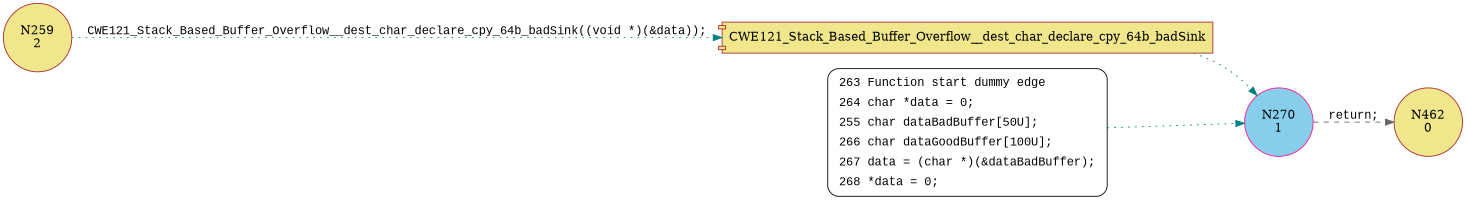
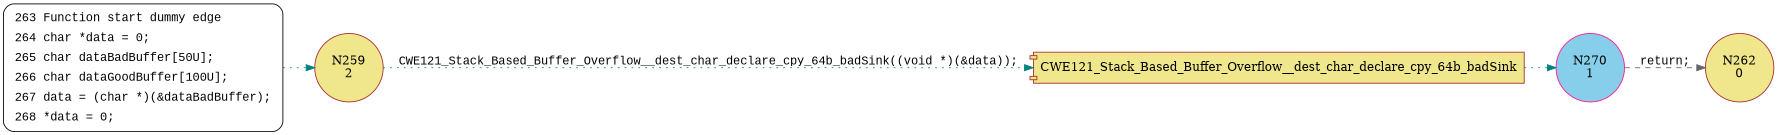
node "263": text "255" -> "265"
node "N462 0": label "N462 0" -> "N262 0"
edge "263" -> "N270 1": now "263" -> "N259 2"
